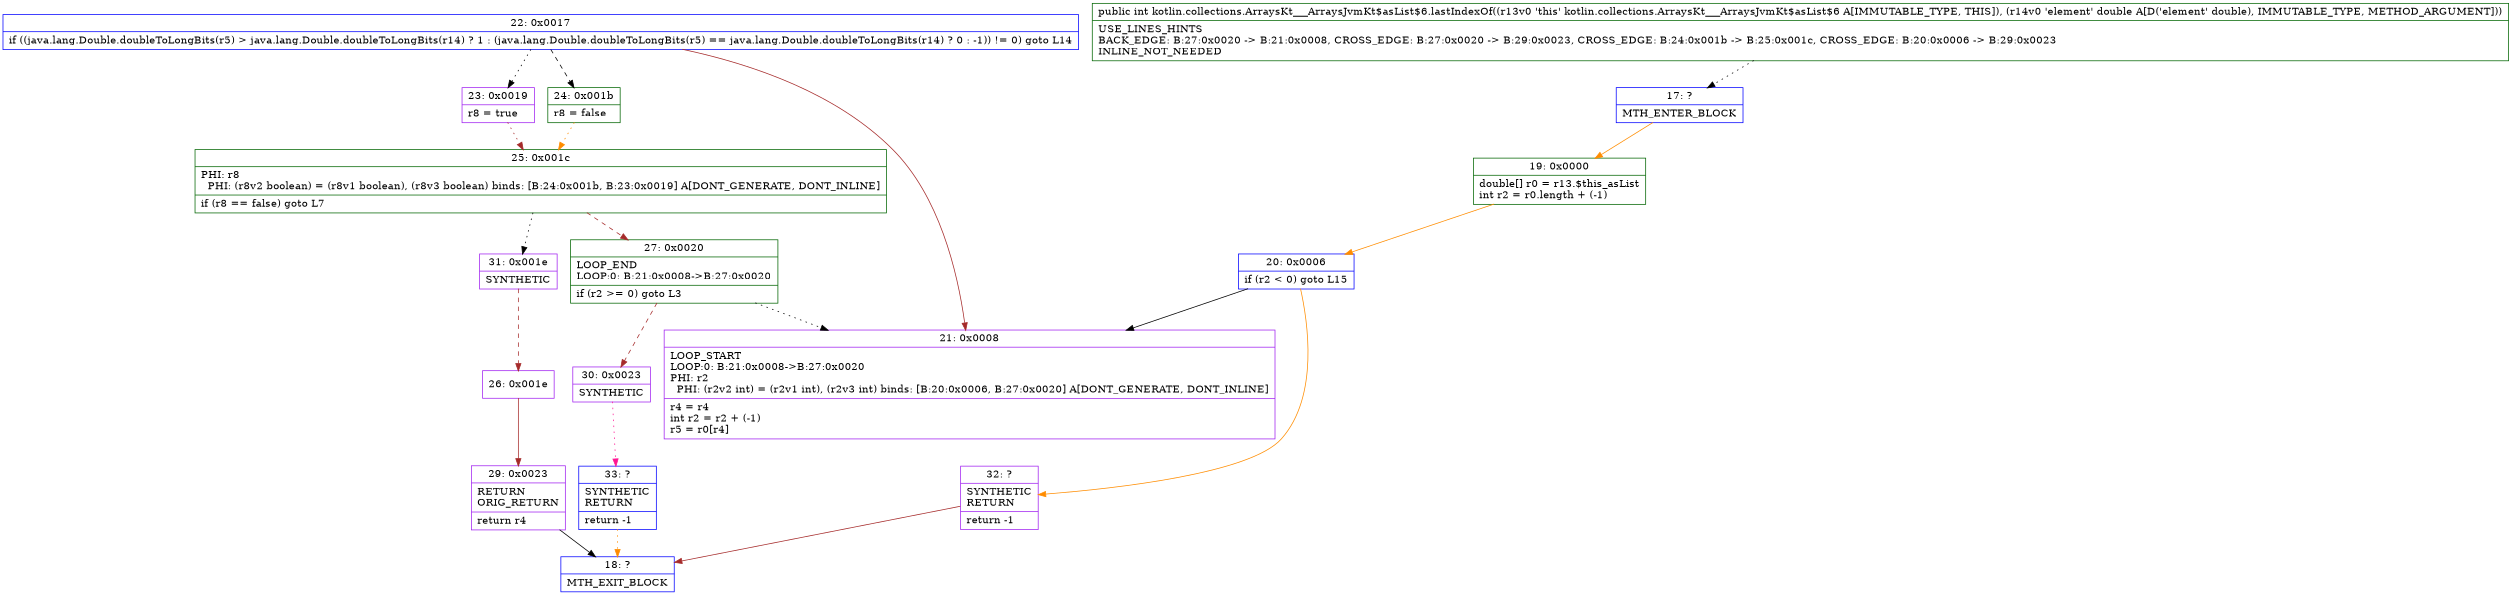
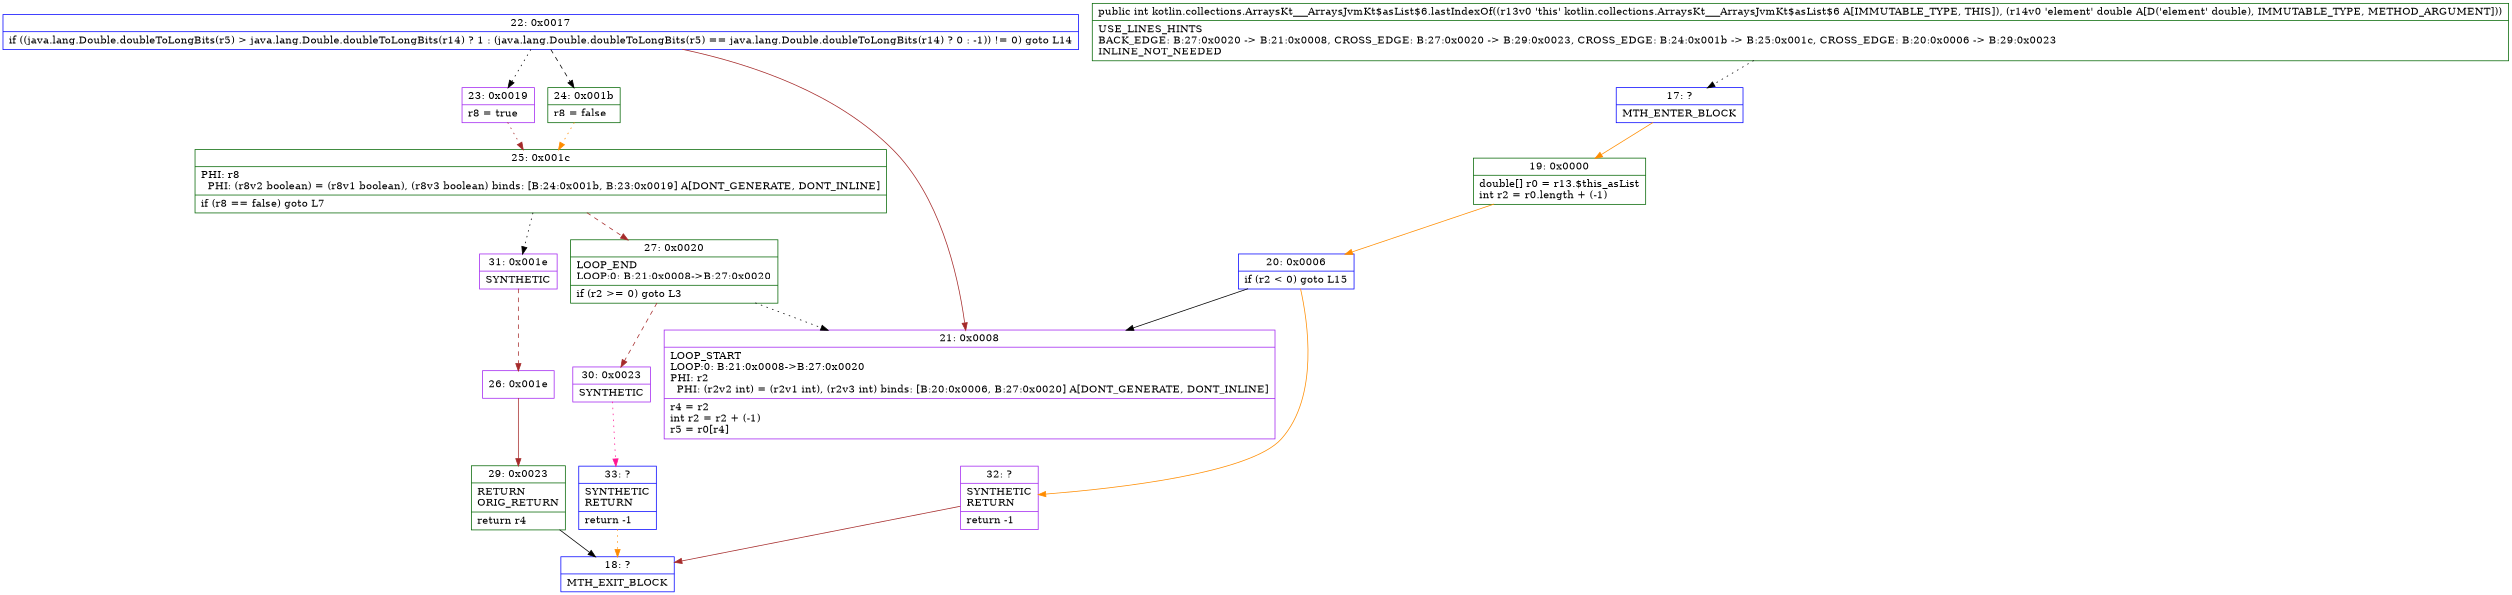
node "21: 0x0008": text "r4 = r4" -> "r4 = r2"
node "29: 0x0023": color purple -> darkgreen
